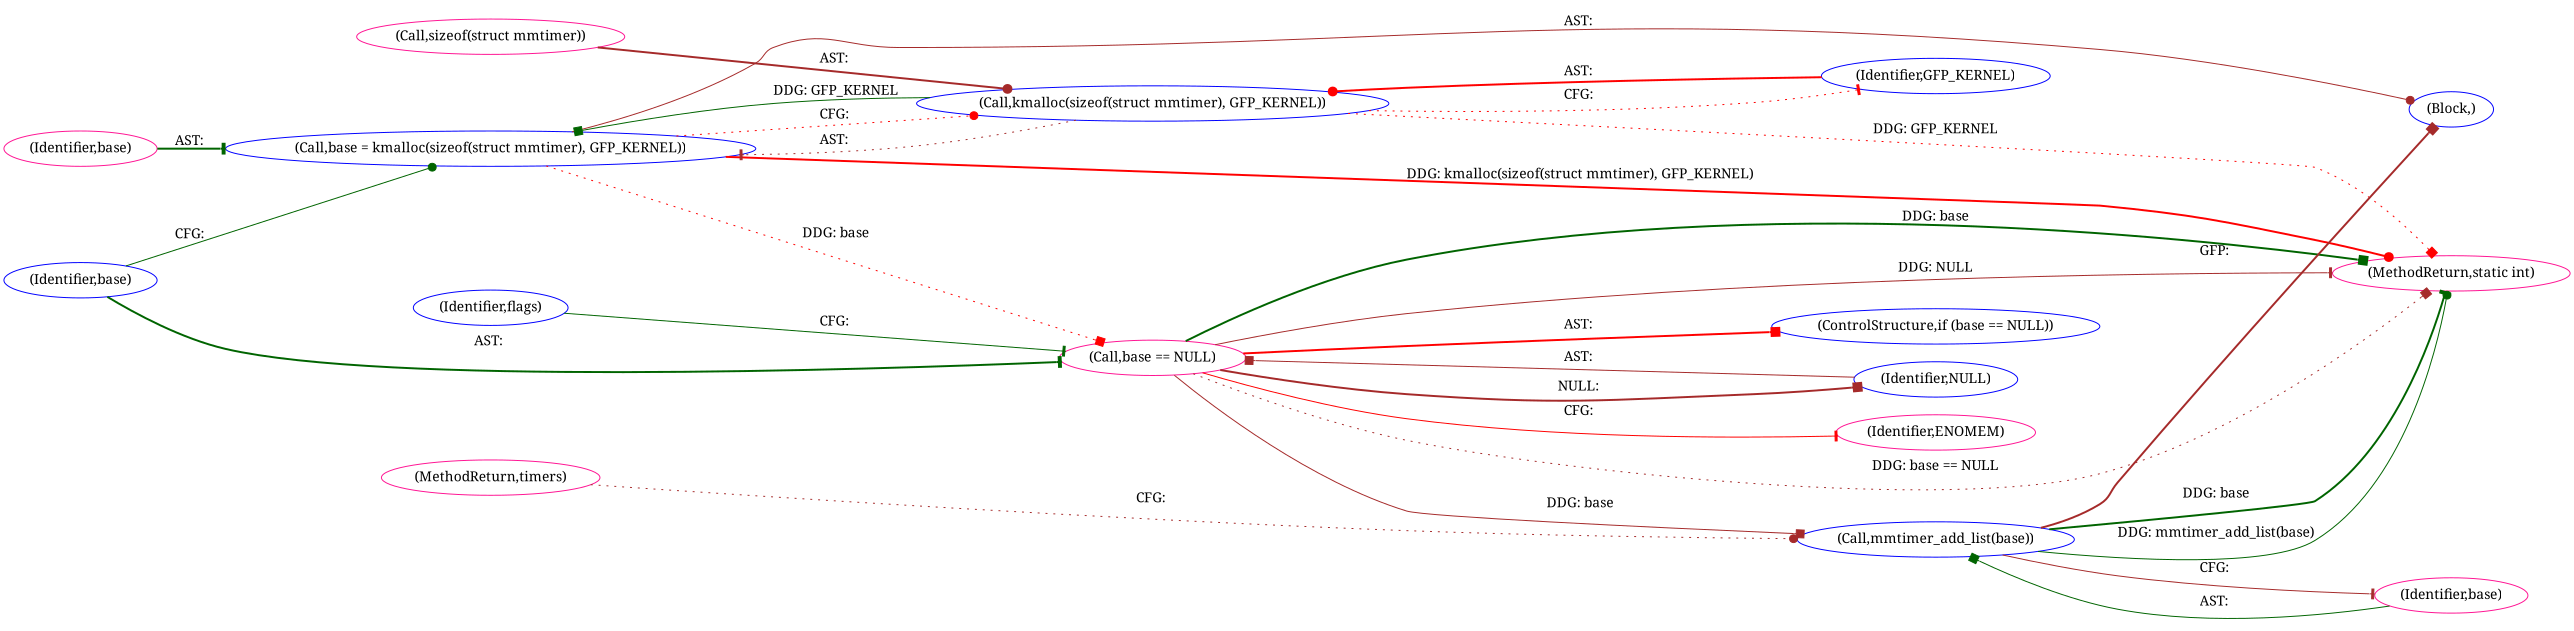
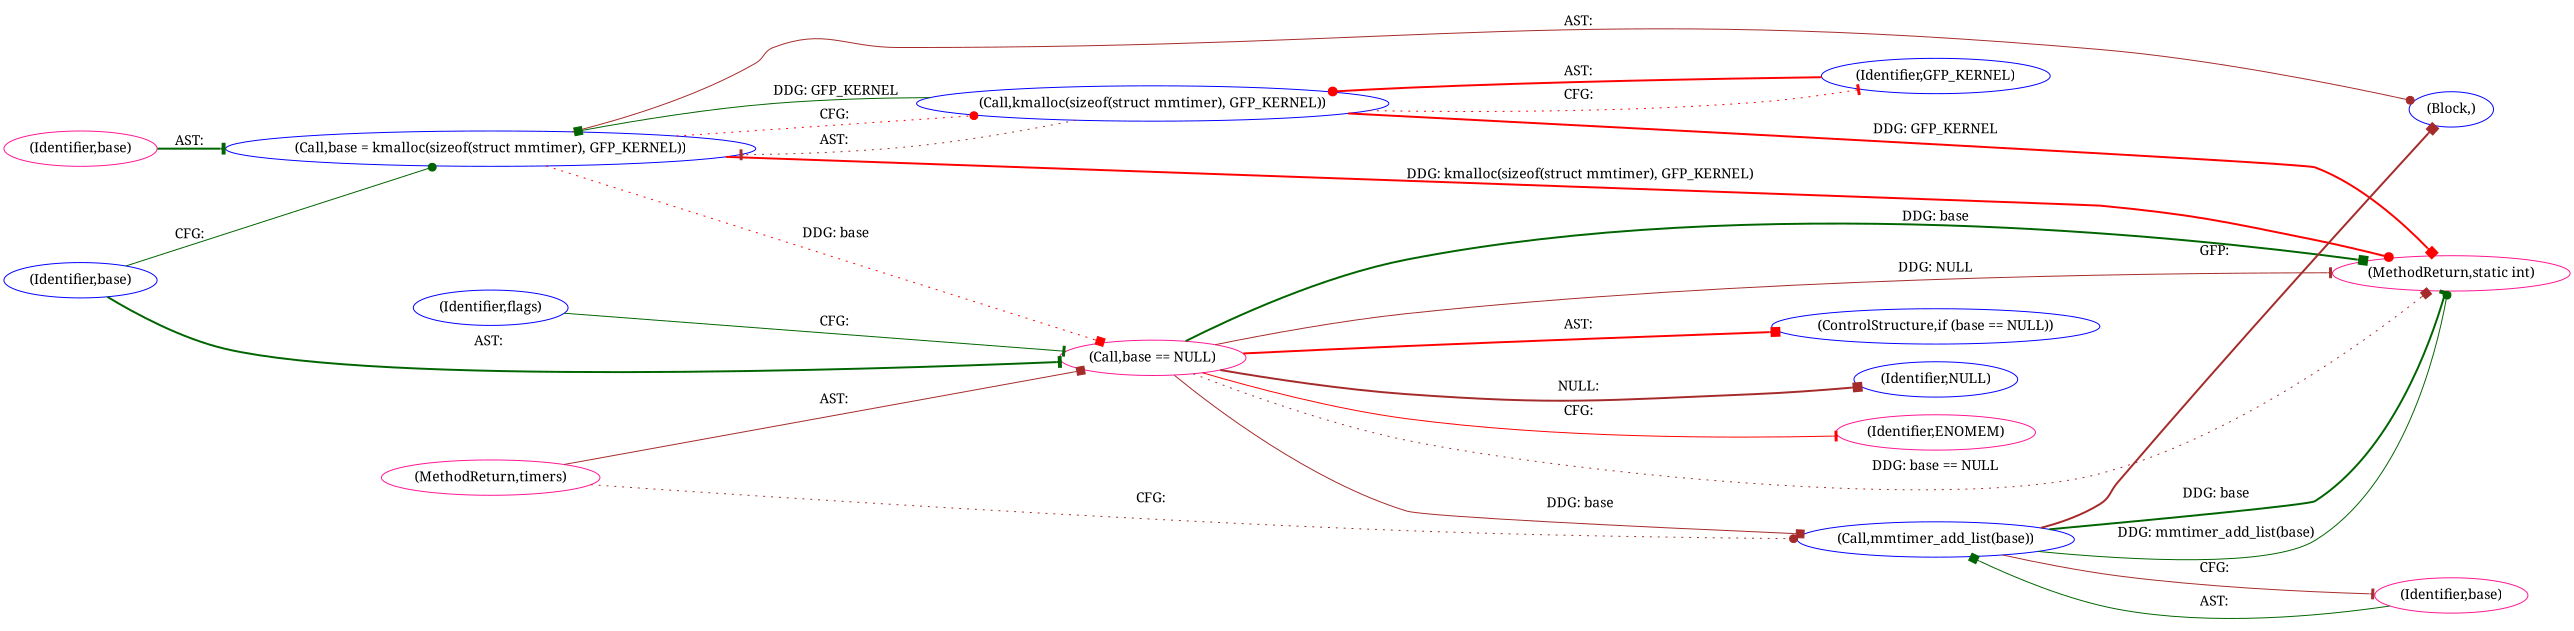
node "(Call,sizeof(struct mmtimer))": removed
edge "(Call,kmalloc(sizeof(struct mmtimer), GFP_KERNEL))" -> "(MethodReturn,static int)": style dotted -> bold
edge "(Identifier,NULL)" -> "(Call,base == NULL)": now "(MethodReturn,timers)" -> "(Call,base == NULL)"
